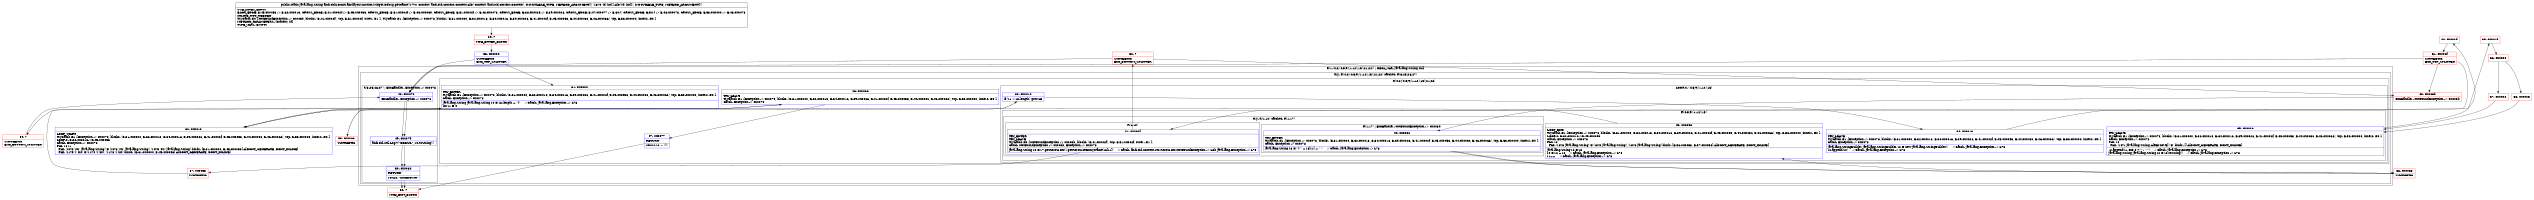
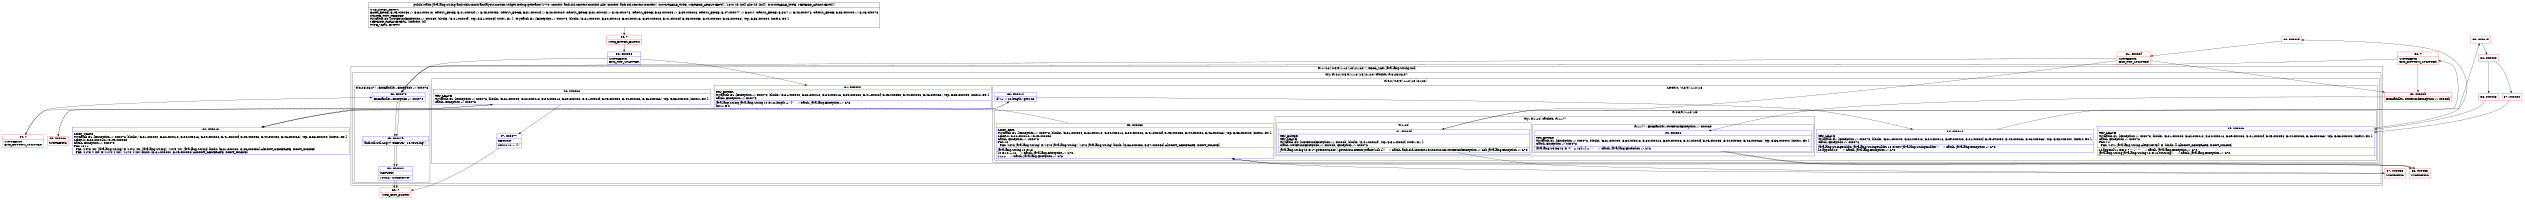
edge "57: 0x0053" -> "31: 0x0000": now "57: 0x0053" -> "45: 0x0053"
